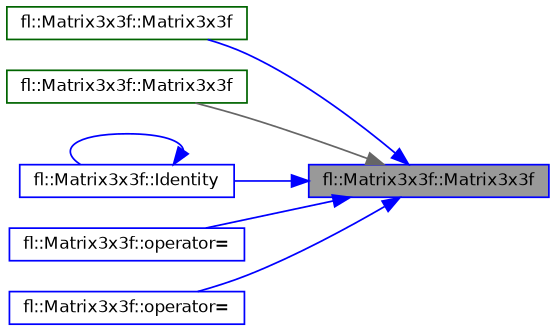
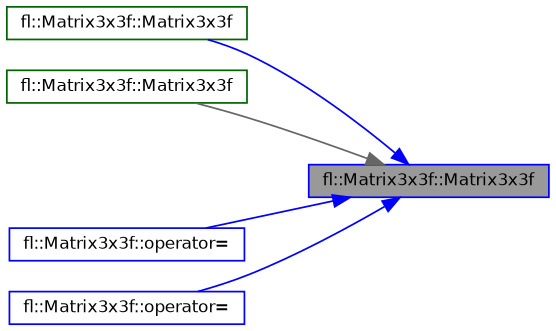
node "fl::Matrix3x3f::Identity": removed
